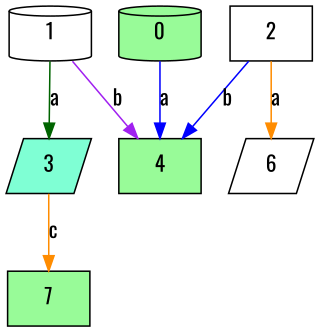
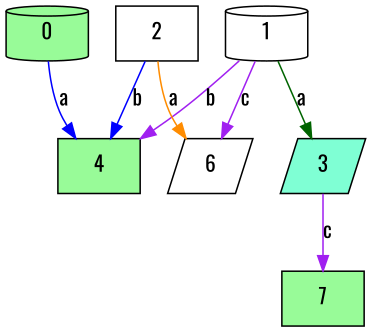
edge "1" -> "6": added, label "c"
edge "3" -> "7": color darkorange -> purple
